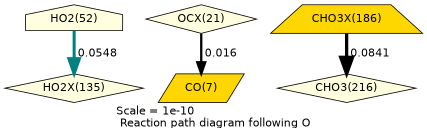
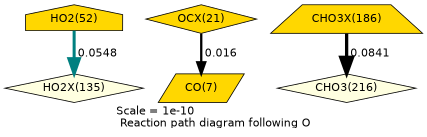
node "HO2(52)": fillcolor lightyellow -> gold
node "OCX(21)": fillcolor lightyellow -> gold
